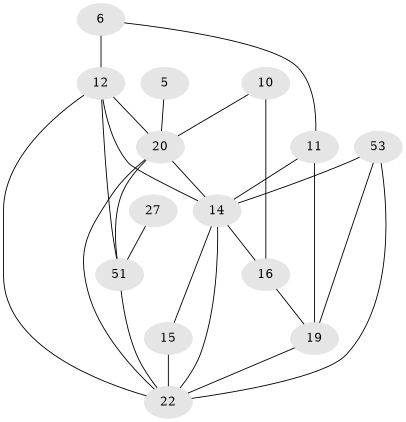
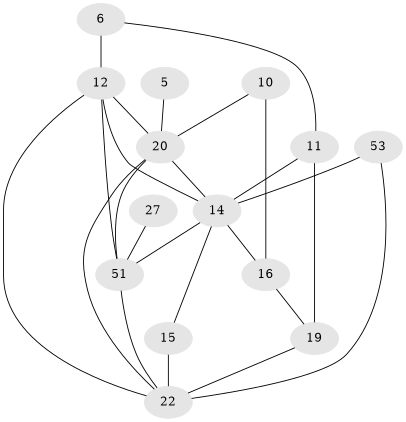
edge "53" -- "19": removed
edge "14" -- "22": now "14" -- "51"
